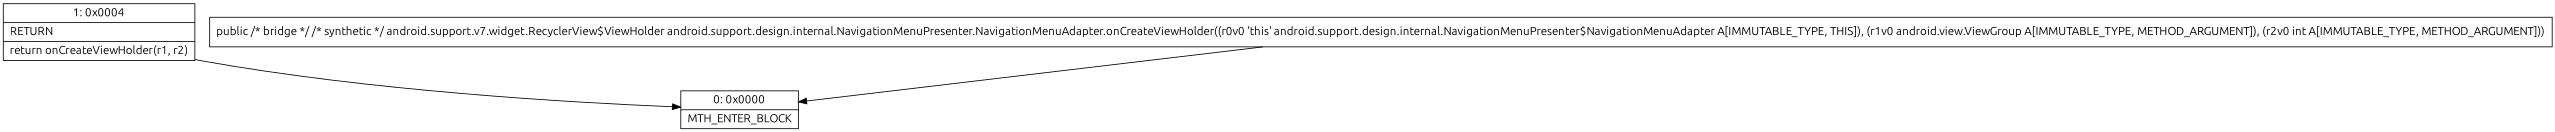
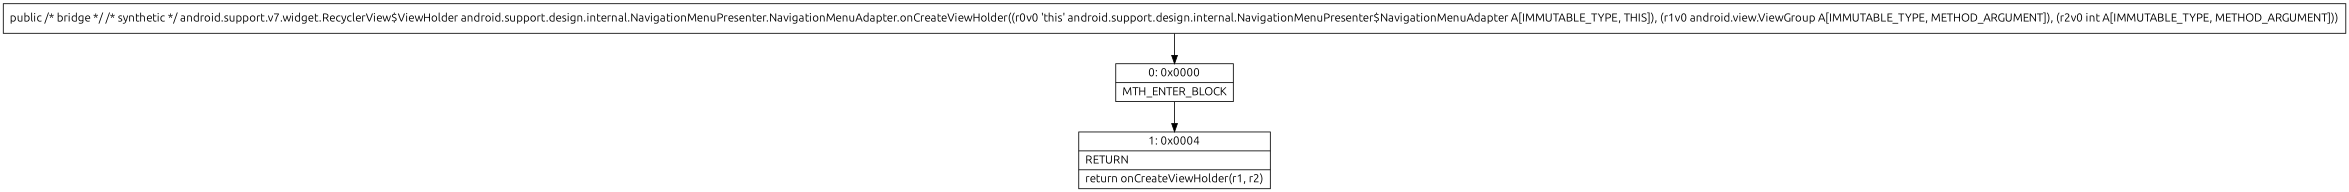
edge "1: 0x0004" -> "0: 0x0000": reversed
